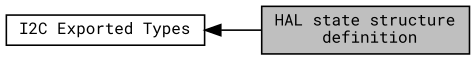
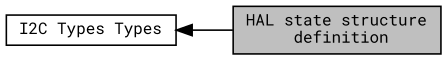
node "I2C Exported Types": label "I2C Exported Types" -> "I2C Types Types"
